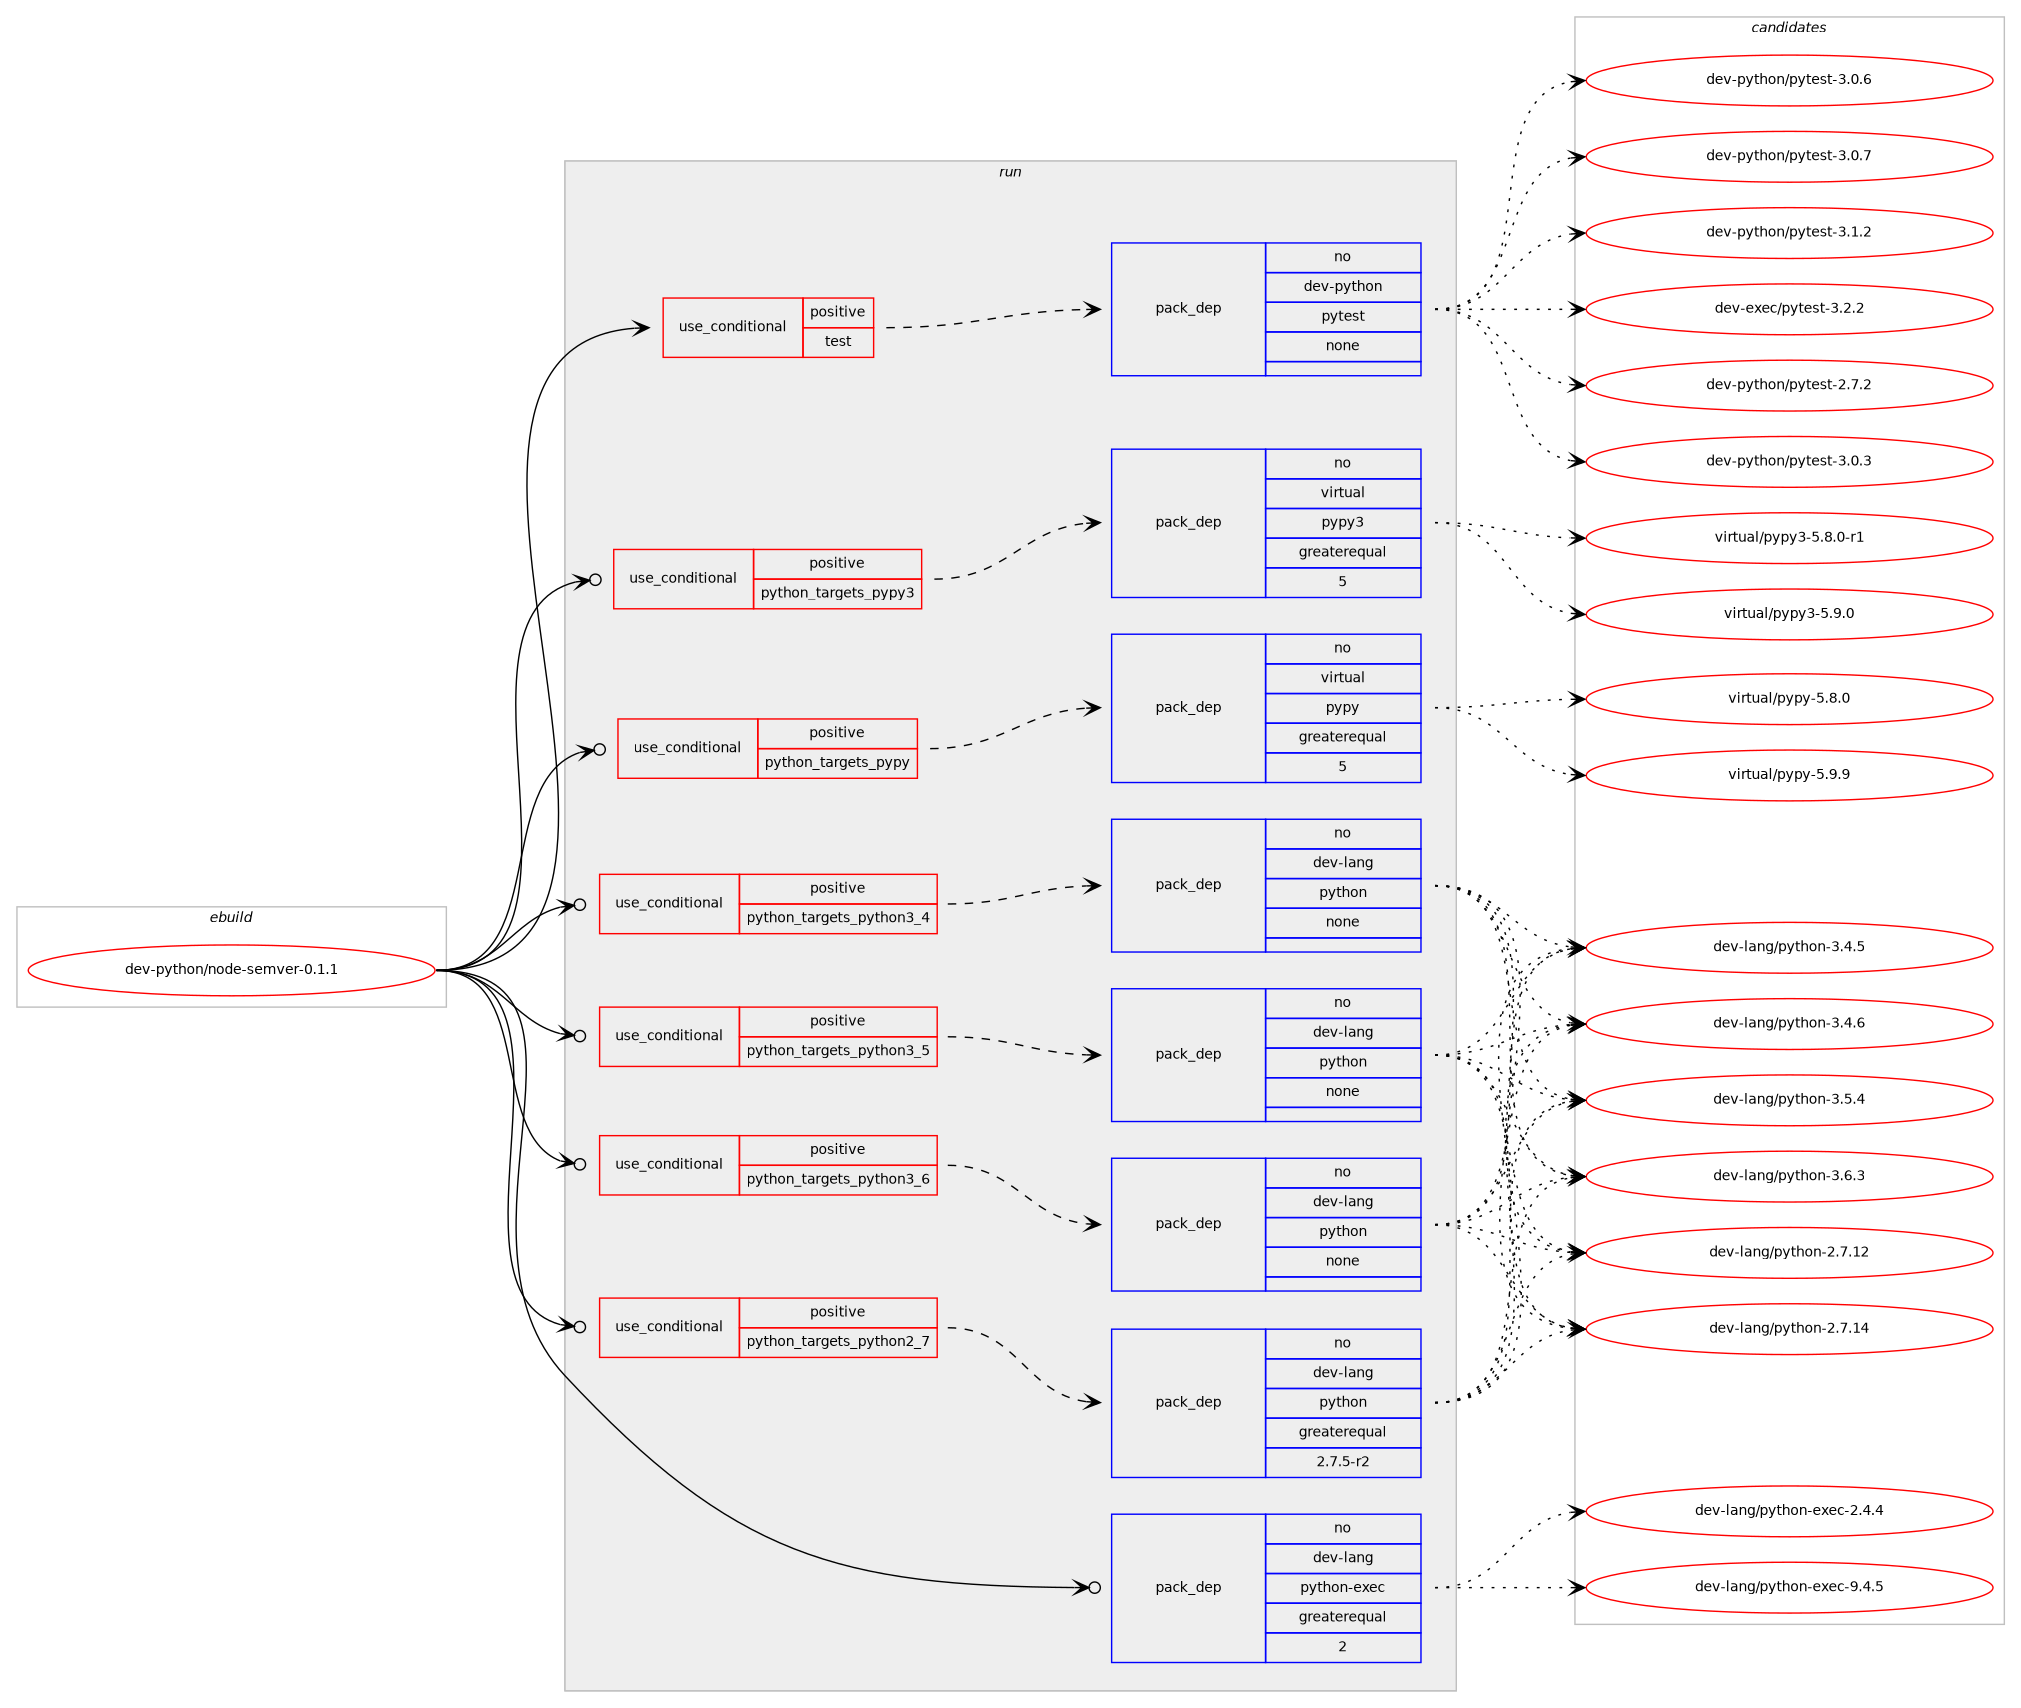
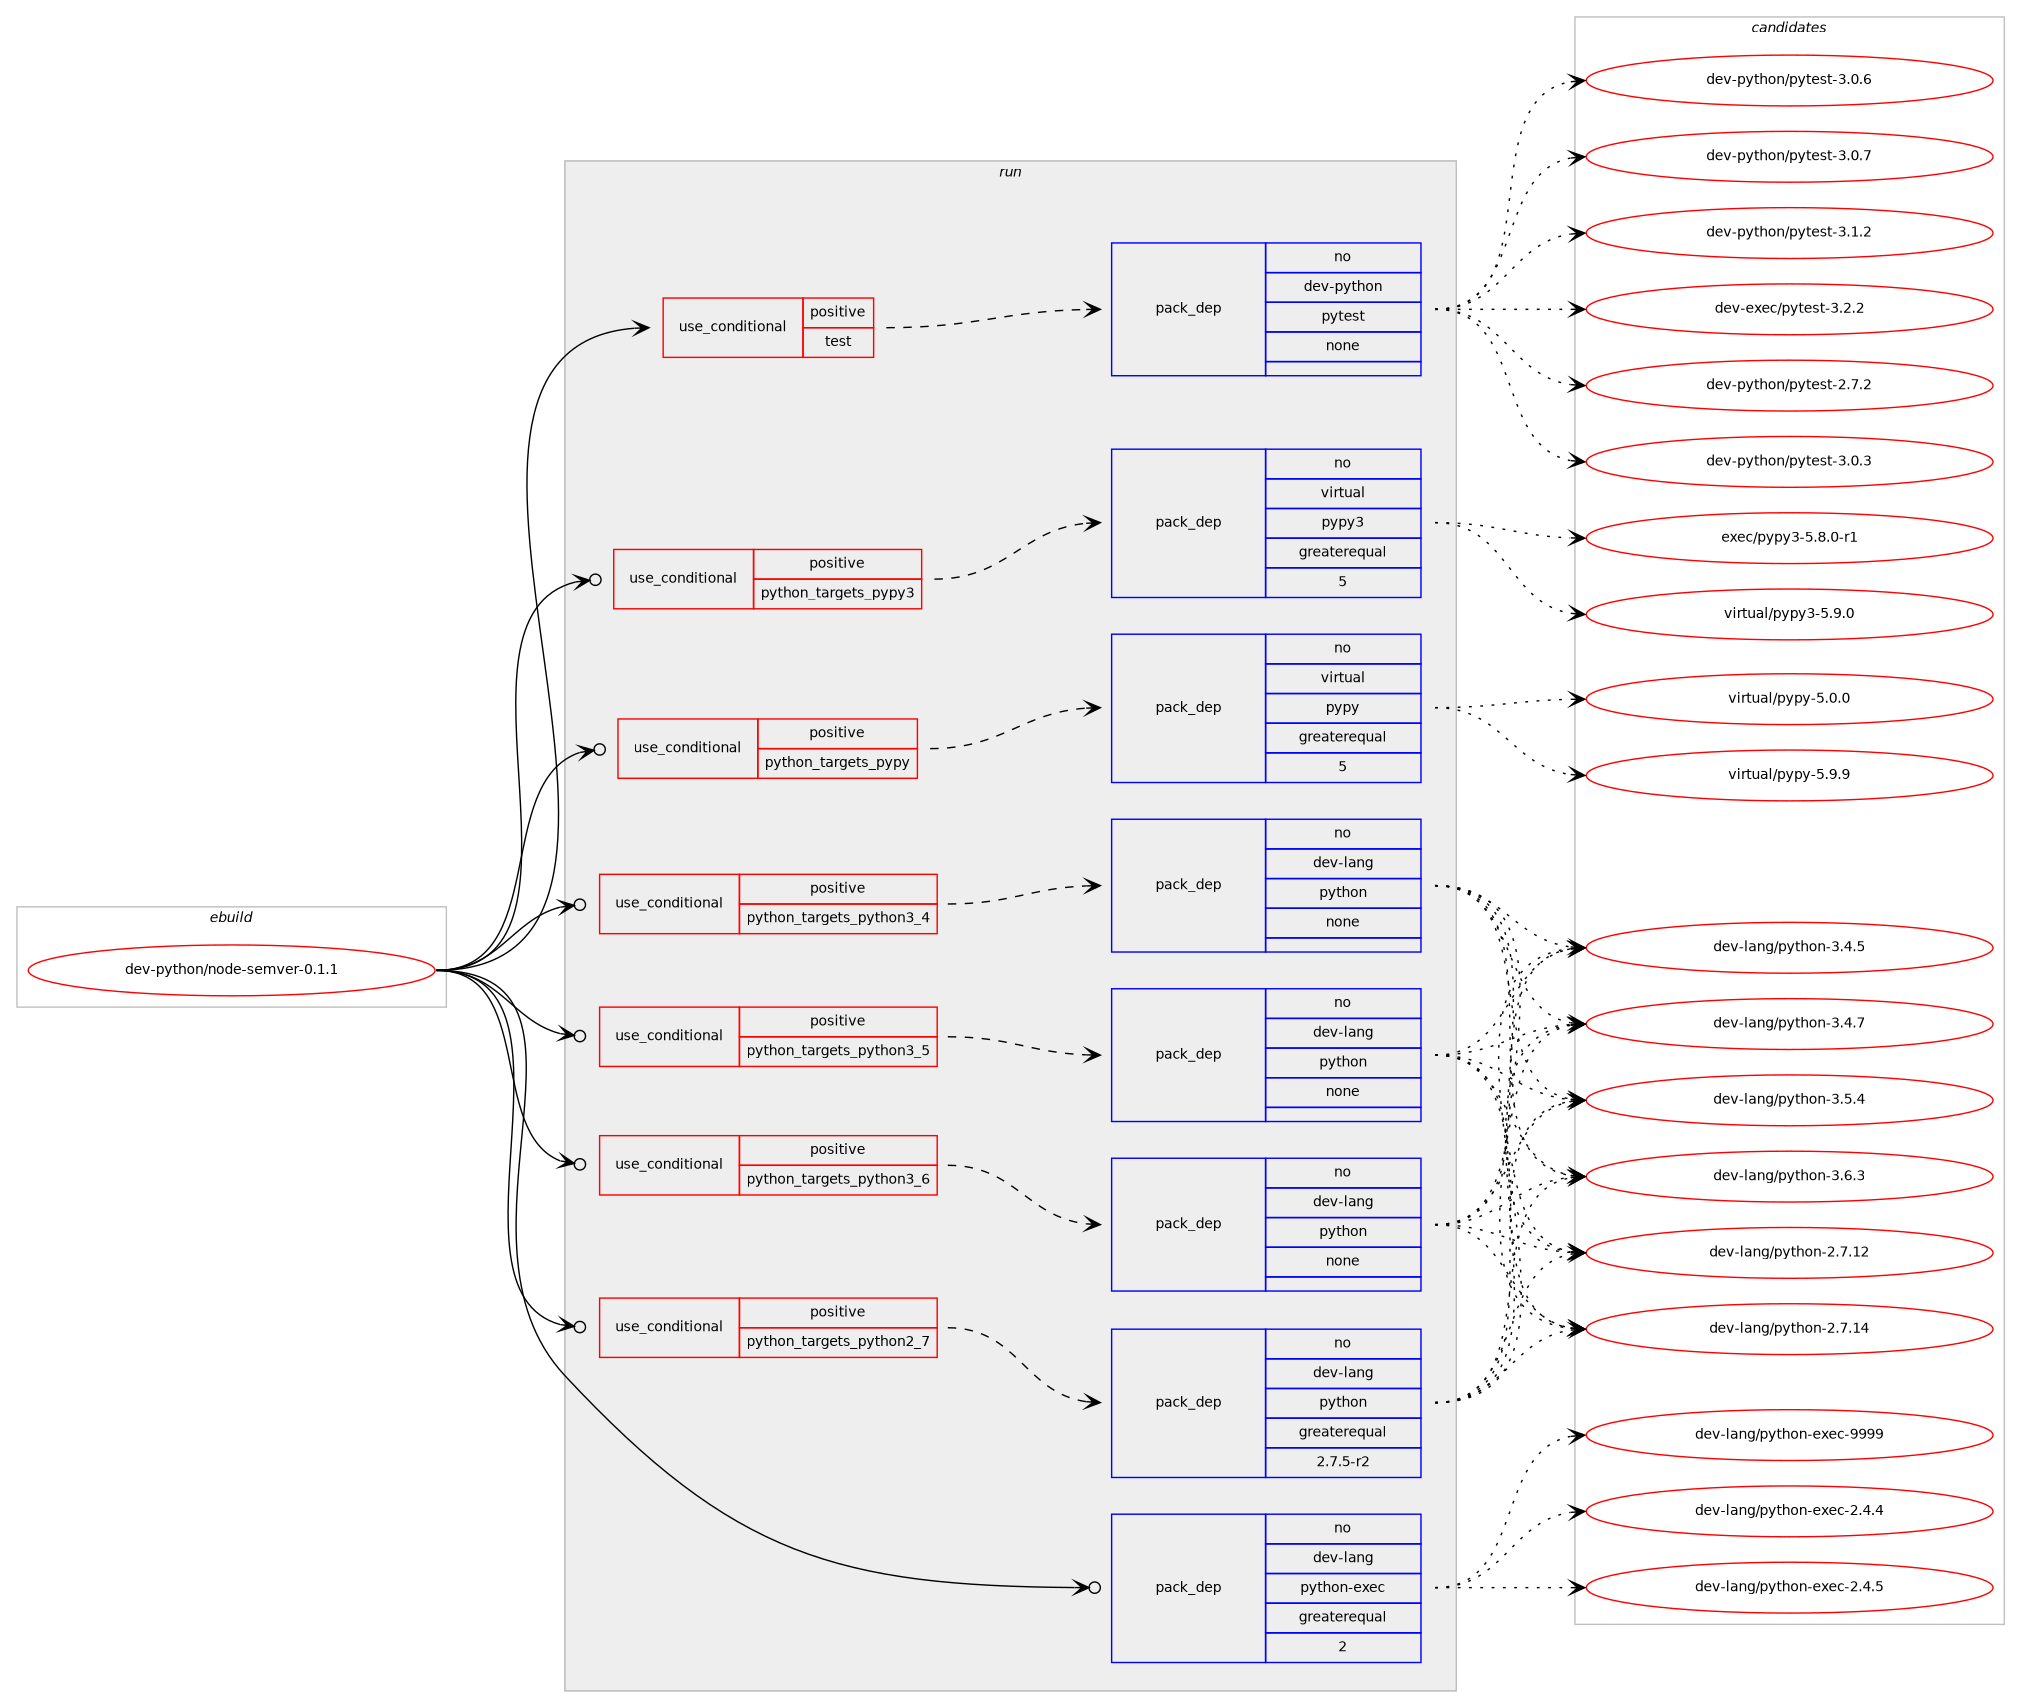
node "virtual/pypy3-5.8.0-r1": label "virtual/pypy3-5.8.0-r1" -> "exec/pypy3-5.8.0-r1"
node "virtual/pypy-5.8.0": label "virtual/pypy-5.8.0" -> "virtual/pypy-5.0.0"
node "dev-lang/python-3.4.6": label "dev-lang/python-3.4.6" -> "dev-lang/python-3.4.7"
node "dev-lang/python-exec-9999": added
node "dev-lang/python-exec-9.4.5": label "dev-lang/python-exec-9.4.5" -> "dev-lang/python-exec-2.4.5"
